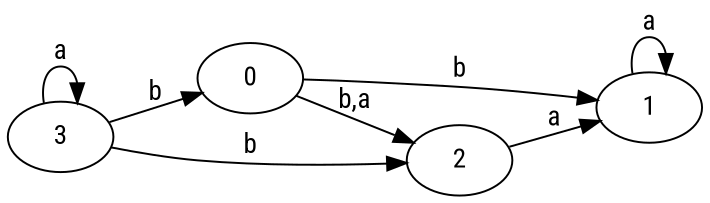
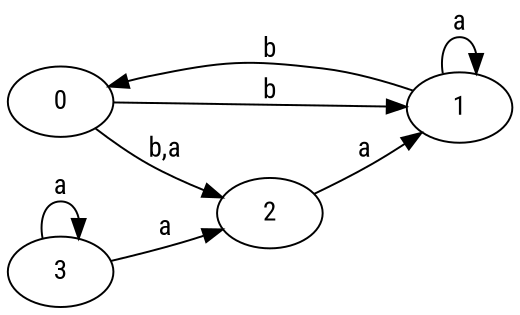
edge "3" -> "0": now "1" -> "0"
edge "3" -> "2": label "b" -> "a"
